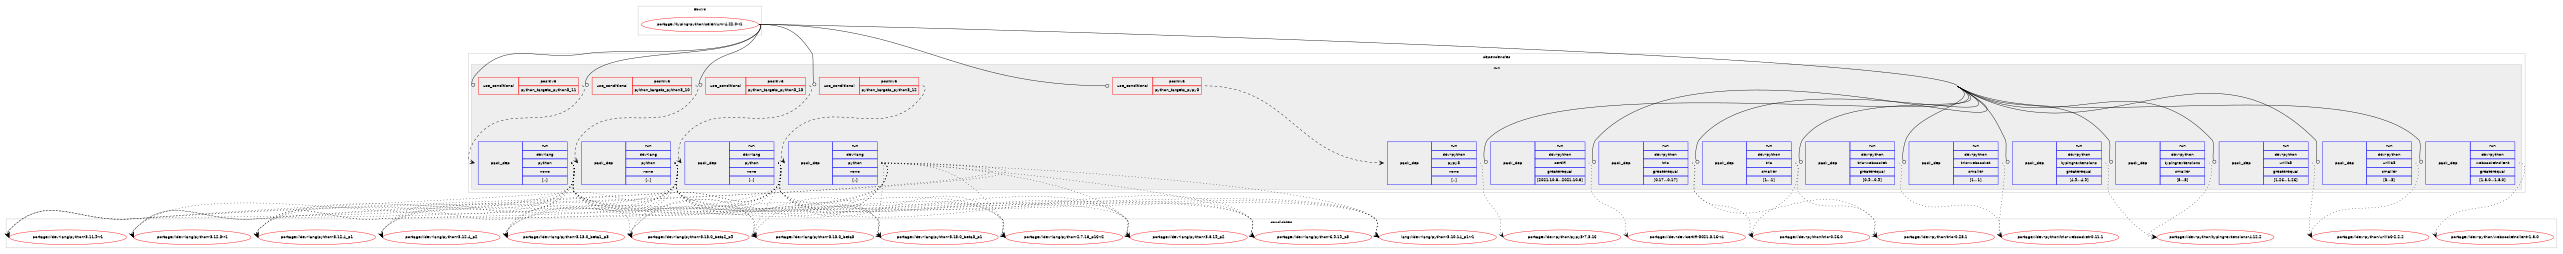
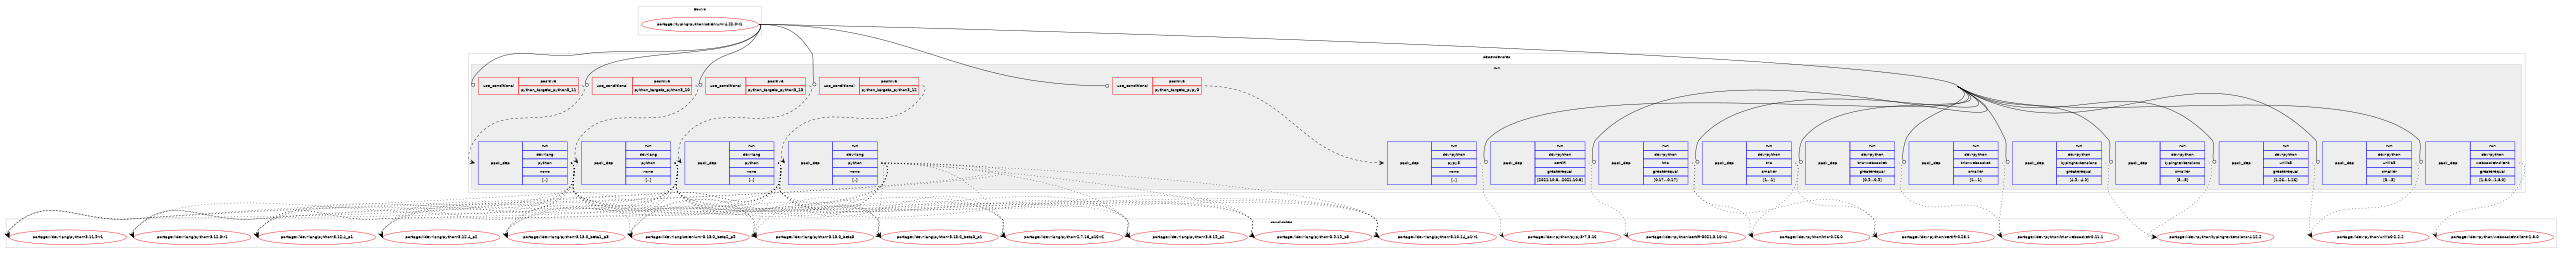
node "portage://dev-lang/python-3.13.0_beta2_p9": label "portage://dev-lang/python-3.13.0_beta2_p9" -> "portage://dev-lang/selenium-3.13.0_beta2_p9"
node "portage://dev-lang/python-6.9.19_p3": label "portage://dev-lang/python-6.9.19_p3" -> "portage://dev-lang/python-3.9.19_p3"
node "lang://dev-lang/python-3.10.14_p1-r1": label "lang://dev-lang/python-3.10.14_p1-r1" -> "portage://dev-lang/python-3.10.14_p1-r1"
node "portage://dev-dev/certifi-3021.3.16-r4": label "portage://dev-dev/certifi-3021.3.16-r4" -> "portage://dev-python/certifi-3021.3.16-r4"
node "portage://dev-python/trio-0.25.1": label "portage://dev-python/trio-0.25.1" -> "portage://dev-python/certifi-0.25.1"
